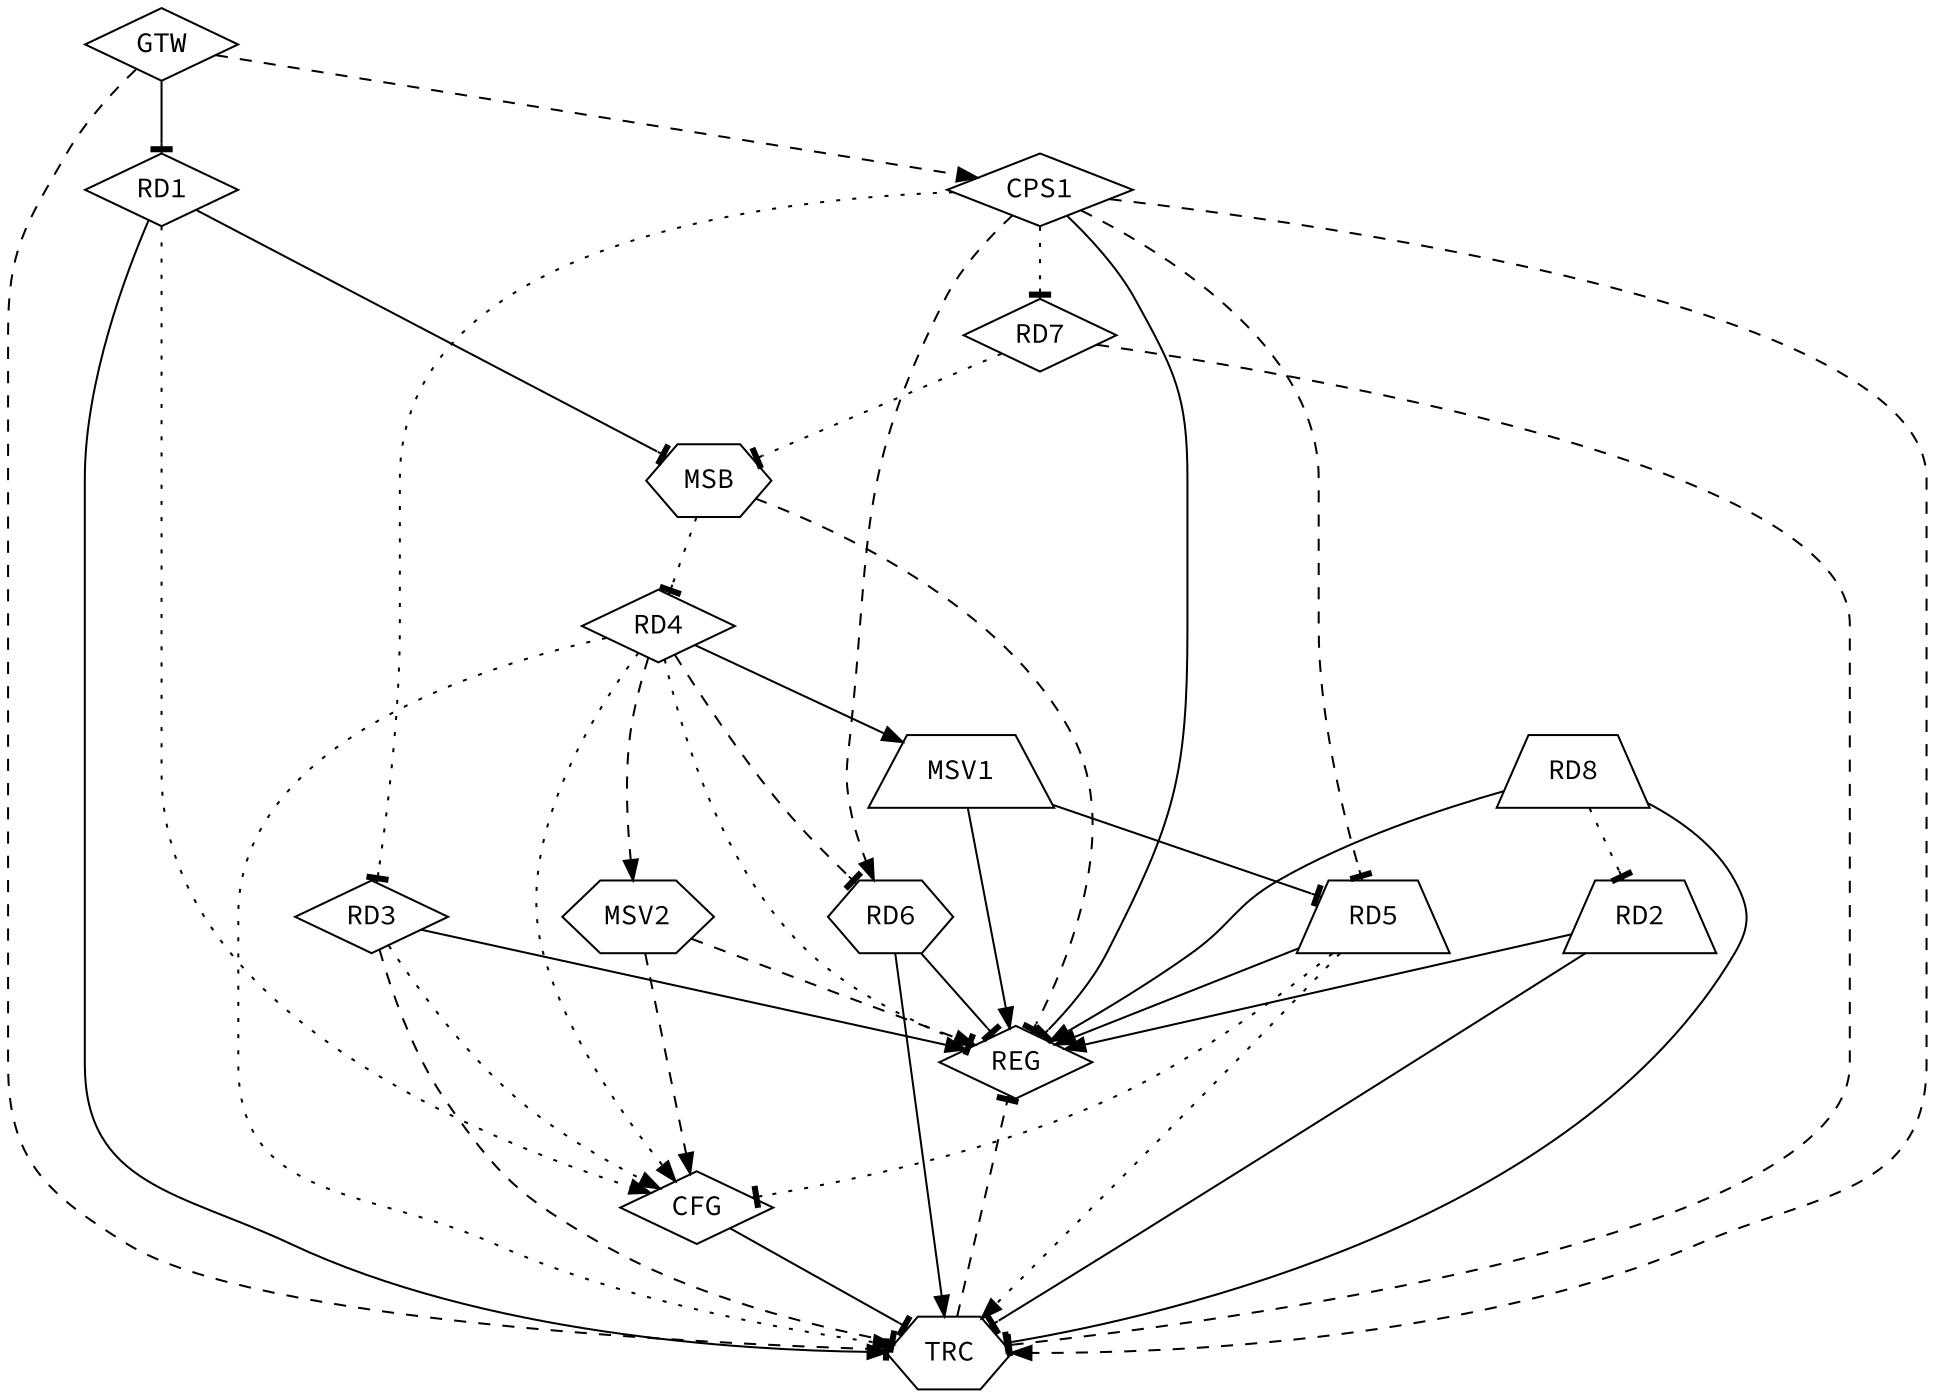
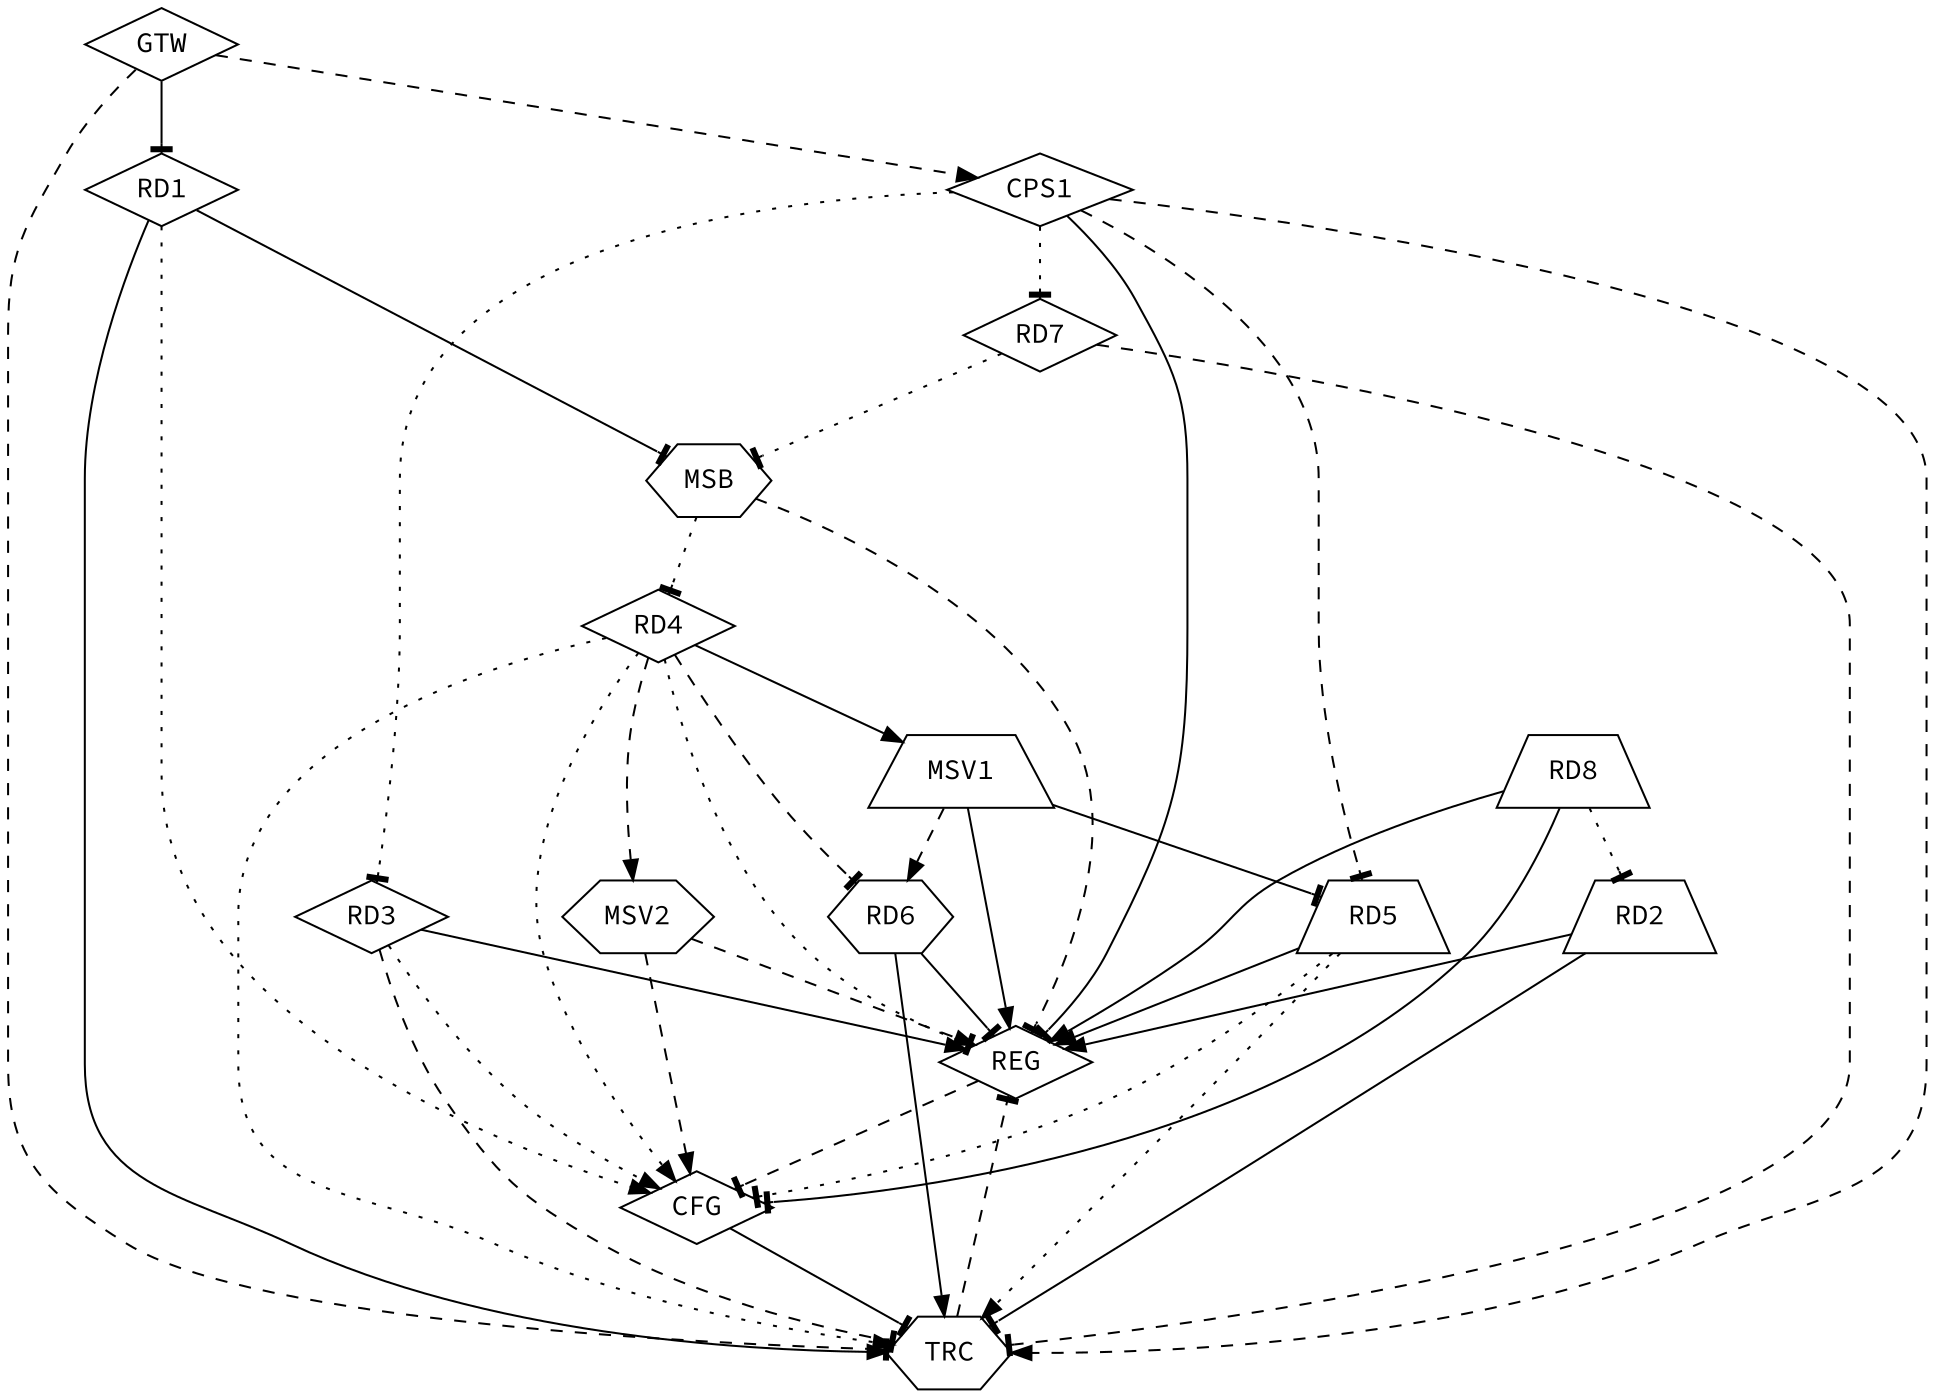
edge "CPS1" -> "RD6": now "MSV1" -> "RD6"
edge "REG" -> "CFG": added
edge "RD8" -> "TRC": now "RD8" -> "CFG"
